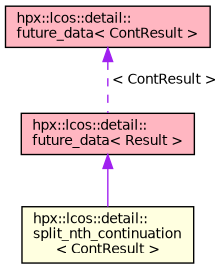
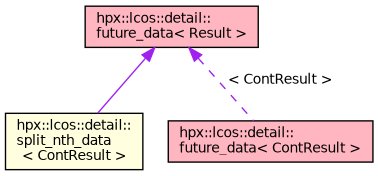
edge "hpx::lcos::detail:: future_data< Result >" -> "hpx::lcos::detail:: future_data< ContResult >": reversed
node "hpx::lcos::detail:: split_nth_continuation < ContResult >": label "hpx::lcos::detail:: split_nth_continuation < ContResult >" -> "hpx::lcos::detail:: split_nth_data < ContResult >"
